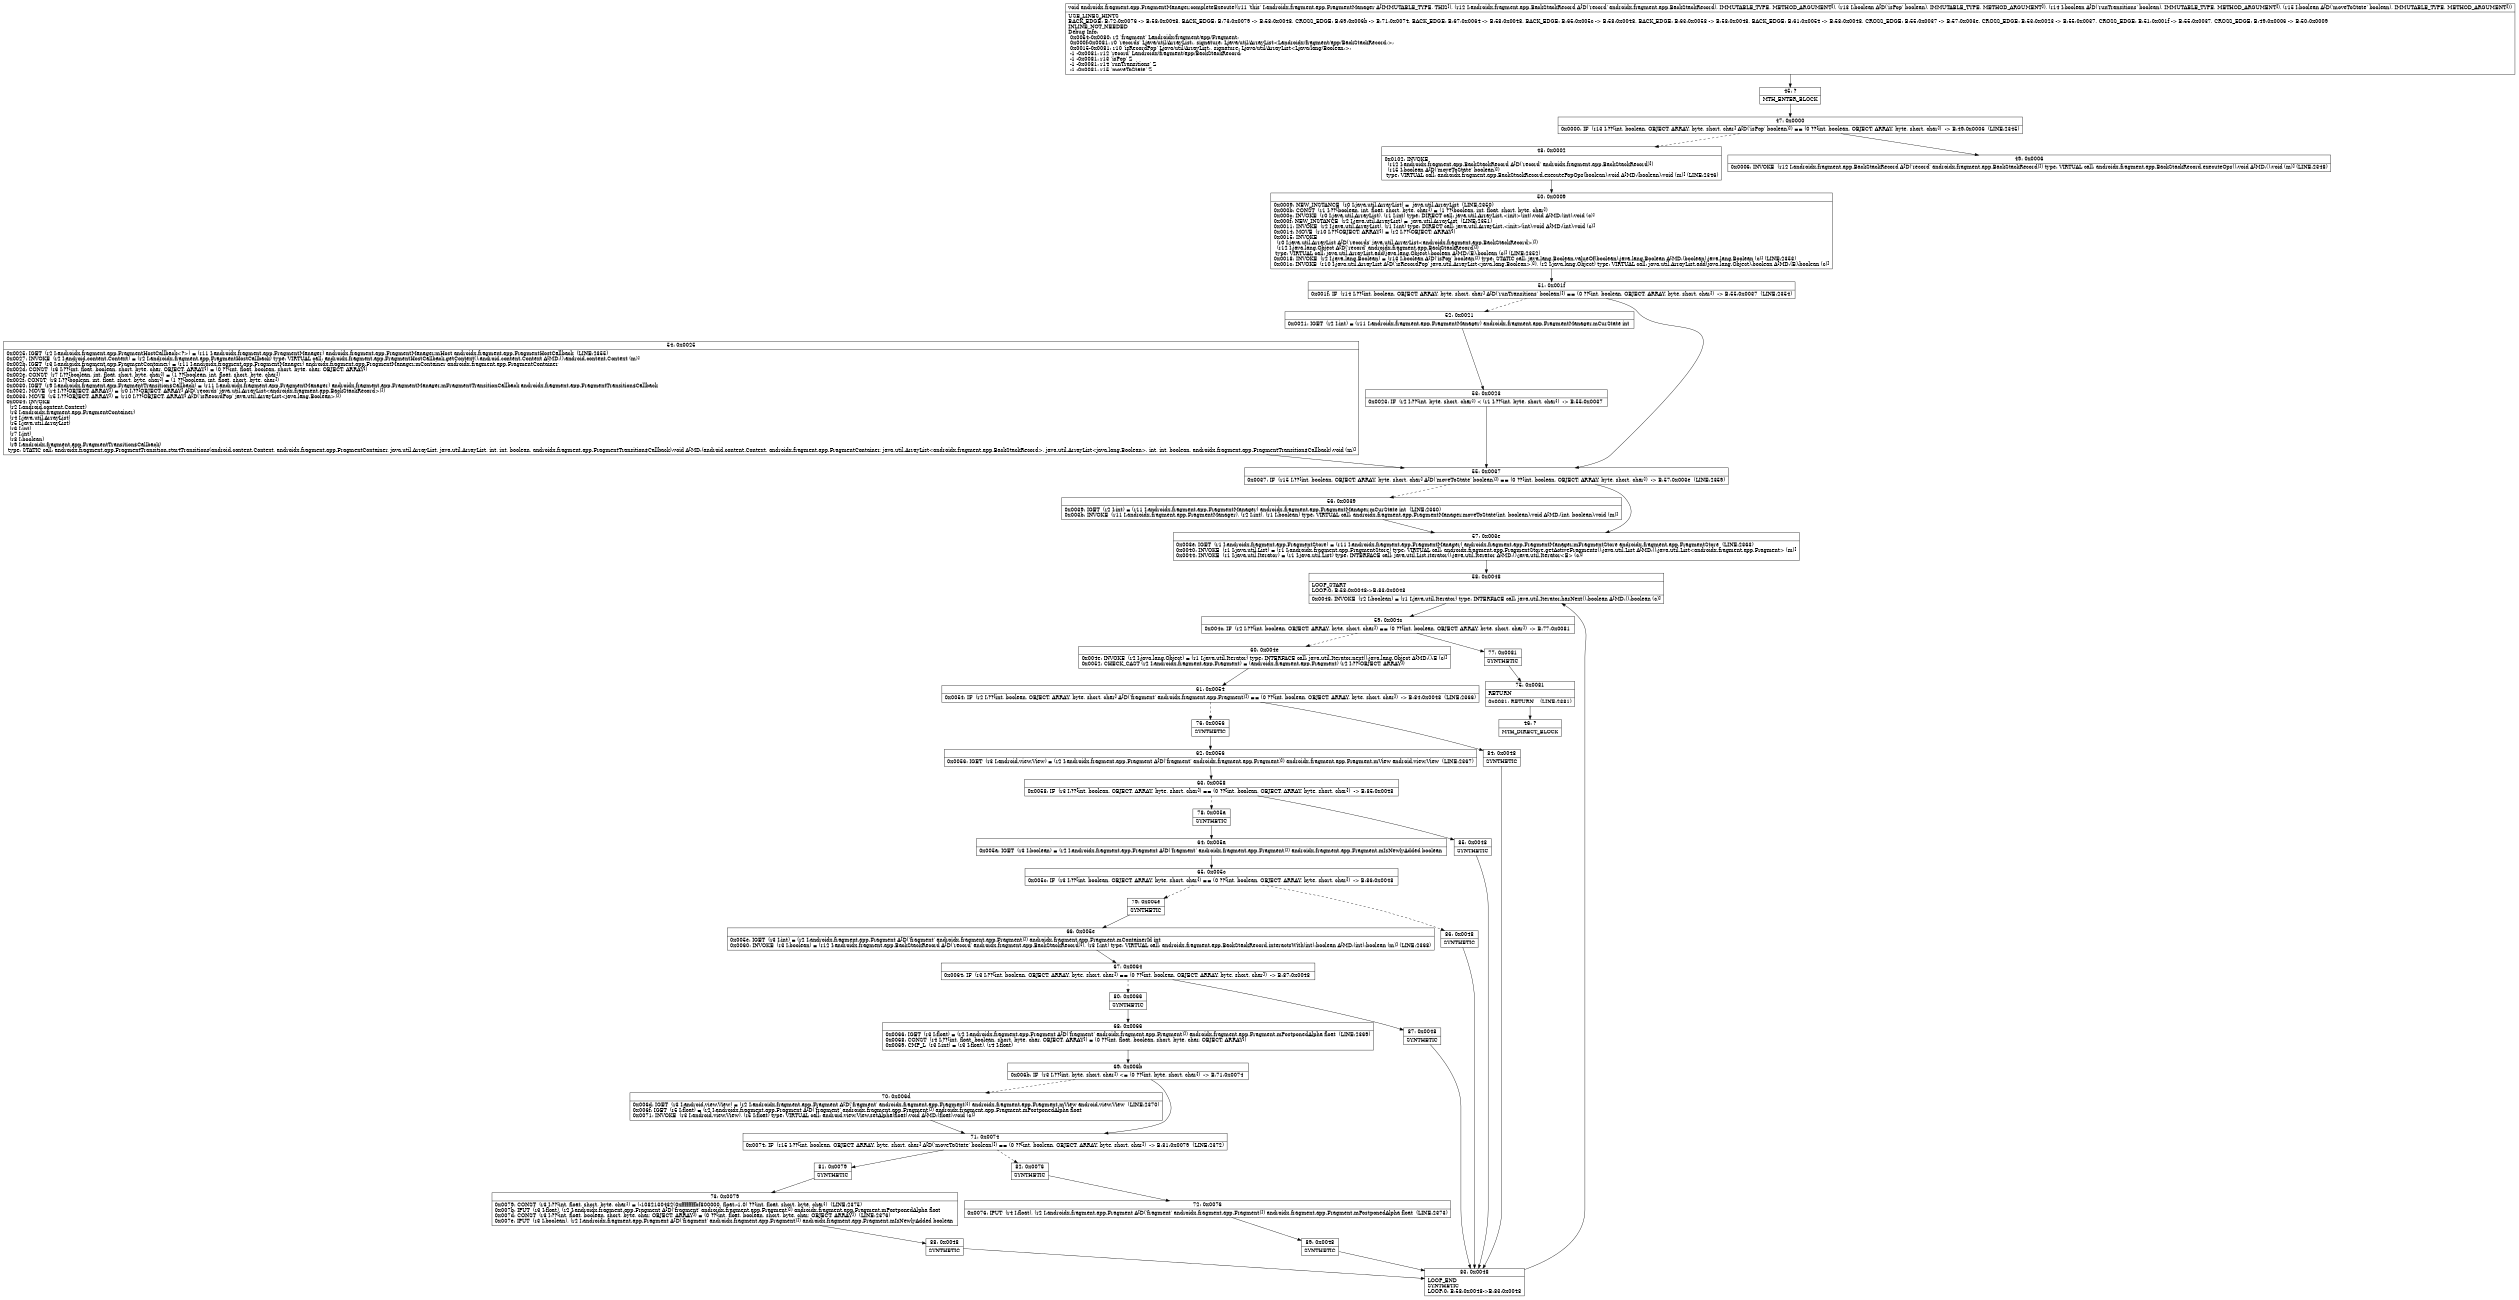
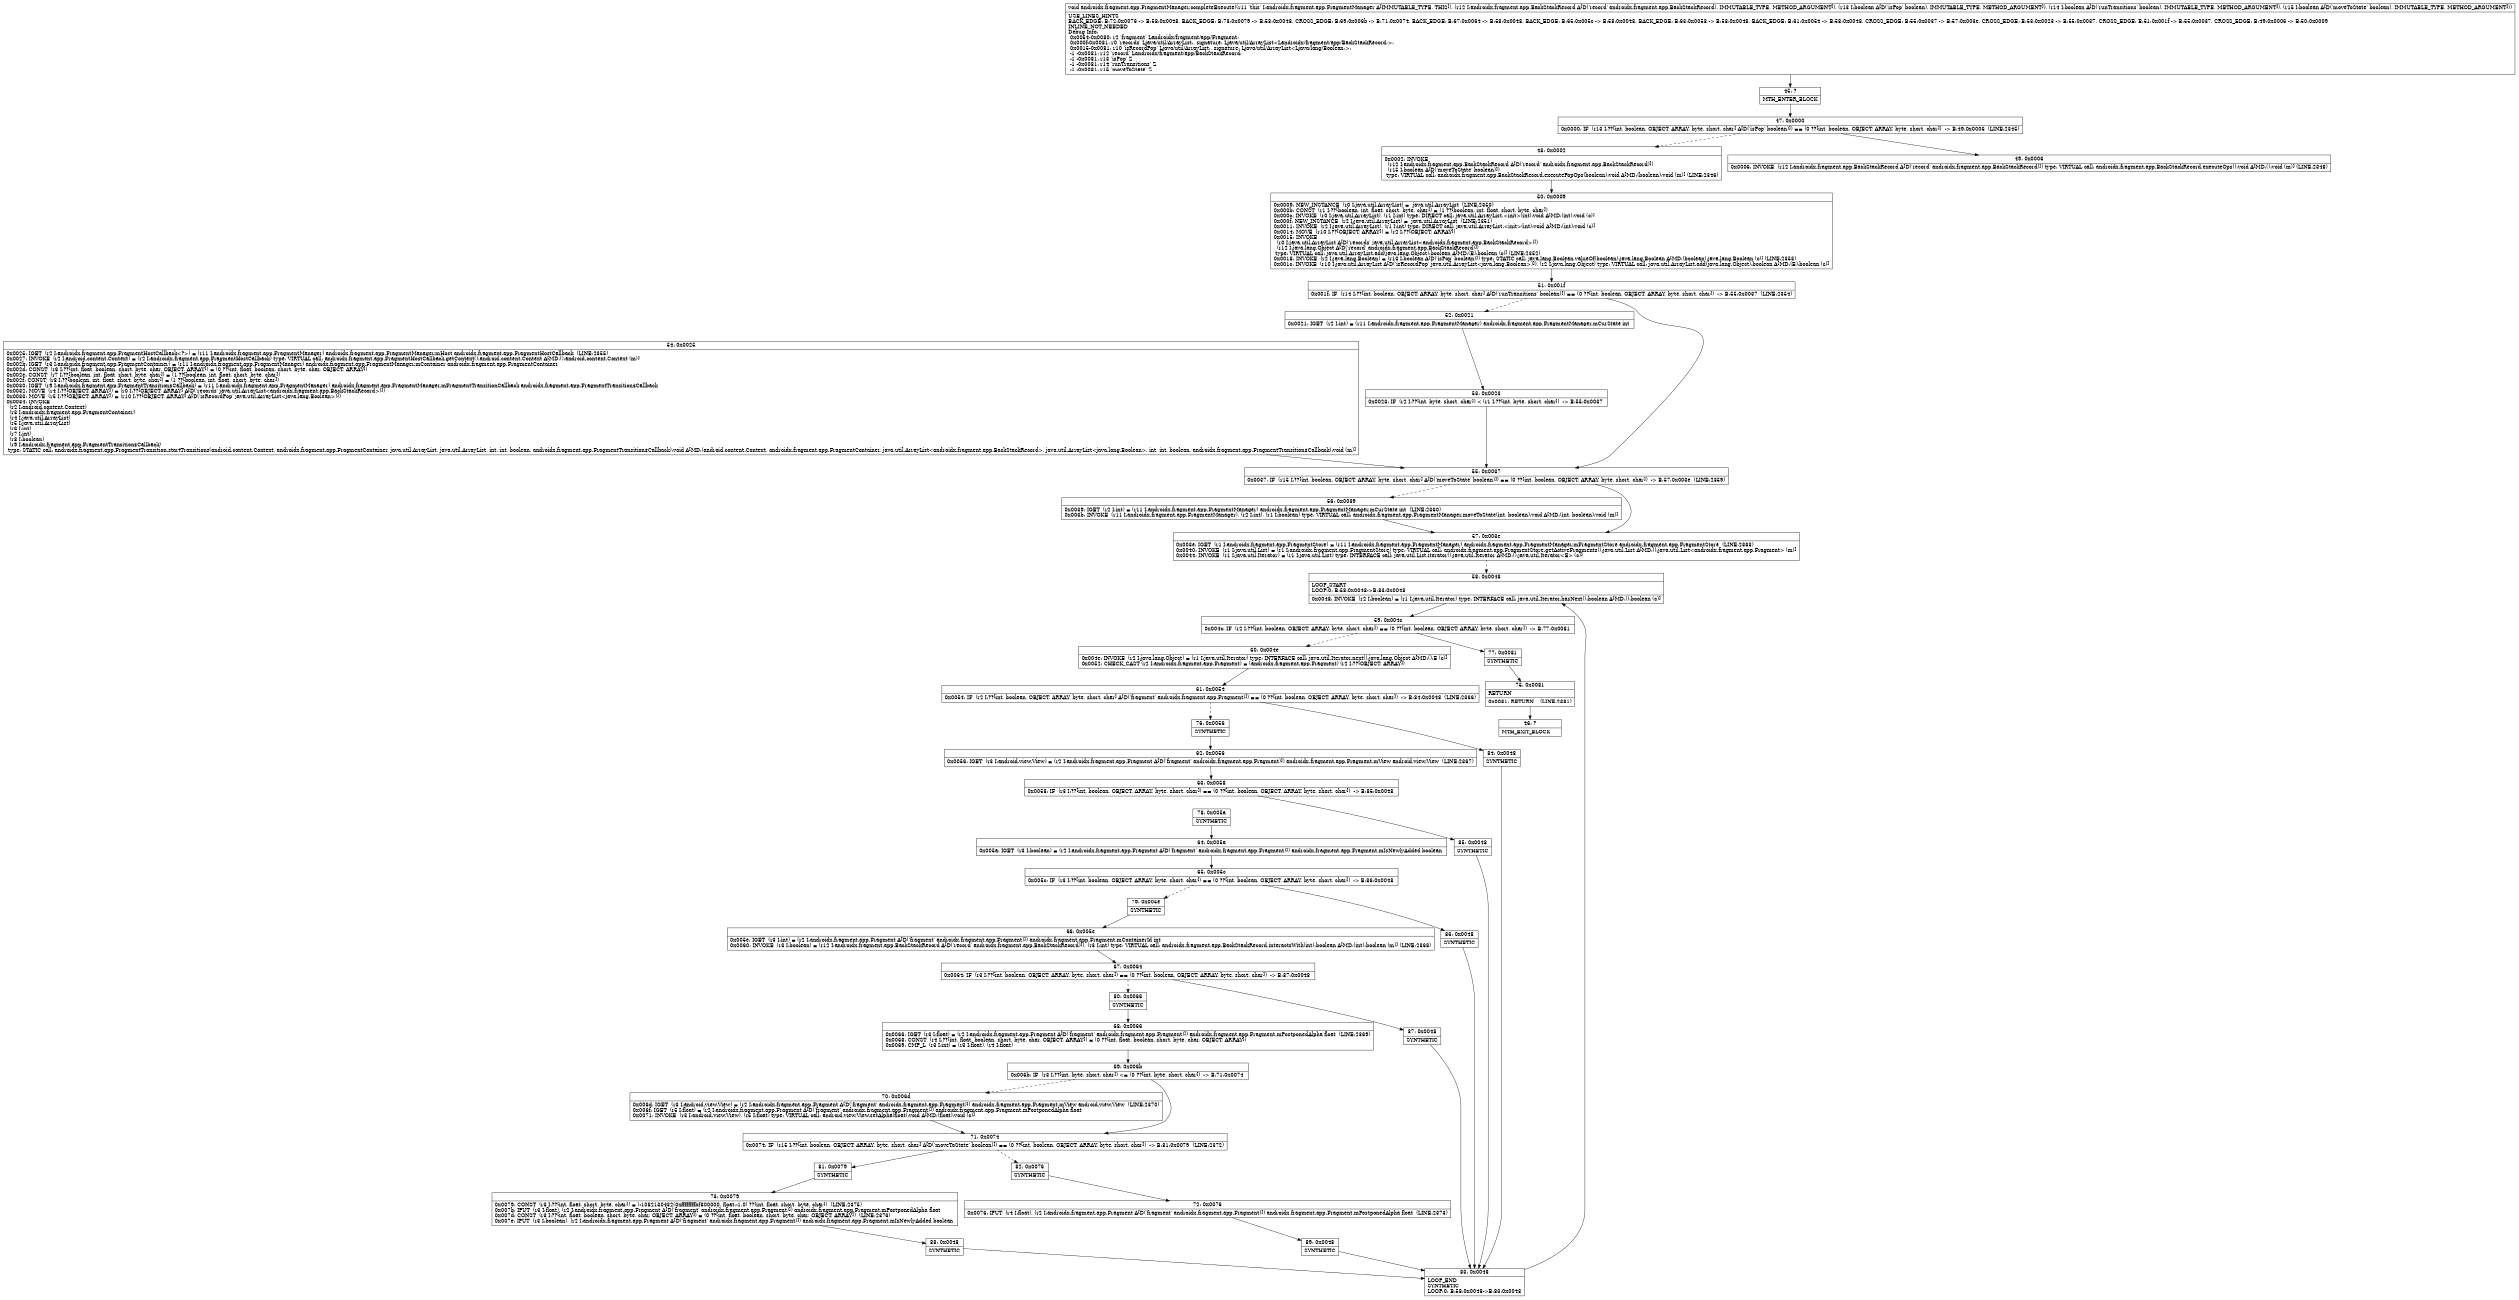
node "48: 0x0002": text "0x0102: INVOKE" -> "0x0002: INVOKE"
edge "57: 0x003e" -> "58: 0x0048": style solid -> dashed
node "46: ?": text "MTH_DIRECT_BLOCK" -> "MTH_EXIT_BLOCK"
edge "63: 0x0058" -> "78: 0x005a": removed
edge "65: 0x005c" -> "86: 0x0048": style dashed -> solid
